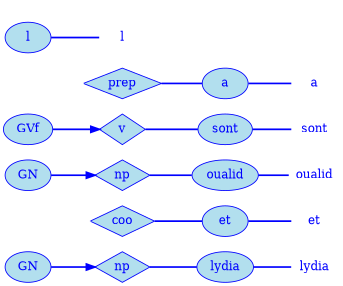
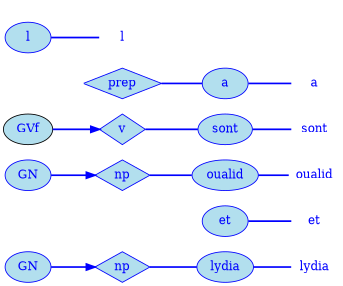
node "GVf": color blue -> black
node "coo": removed
